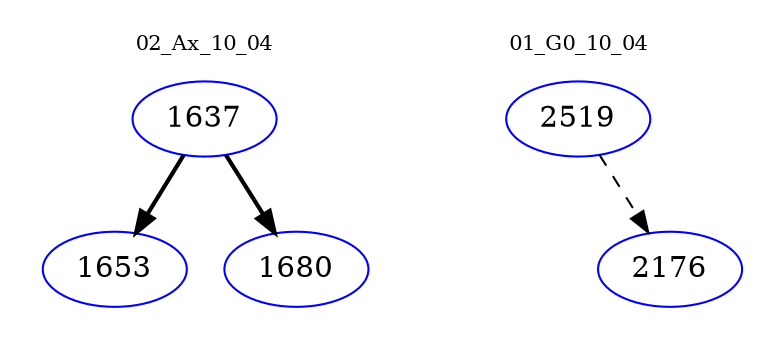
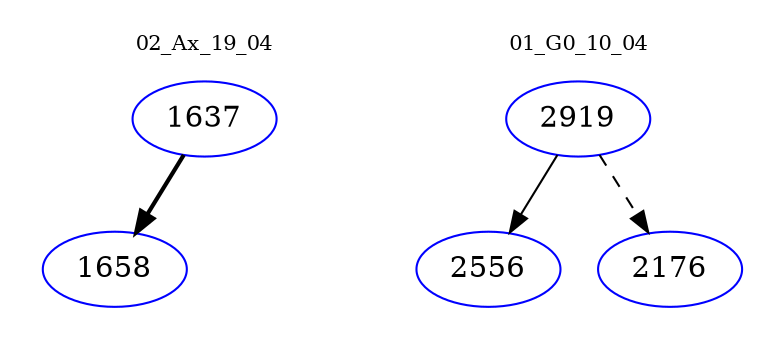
cluster "02_Ax_10_04": label "02_Ax_10_04" -> "02_Ax_19_04"
node "2519": label "2519" -> "2919"
node "1653": label "1653" -> "1658"
node "1680": removed
node "2556": added
